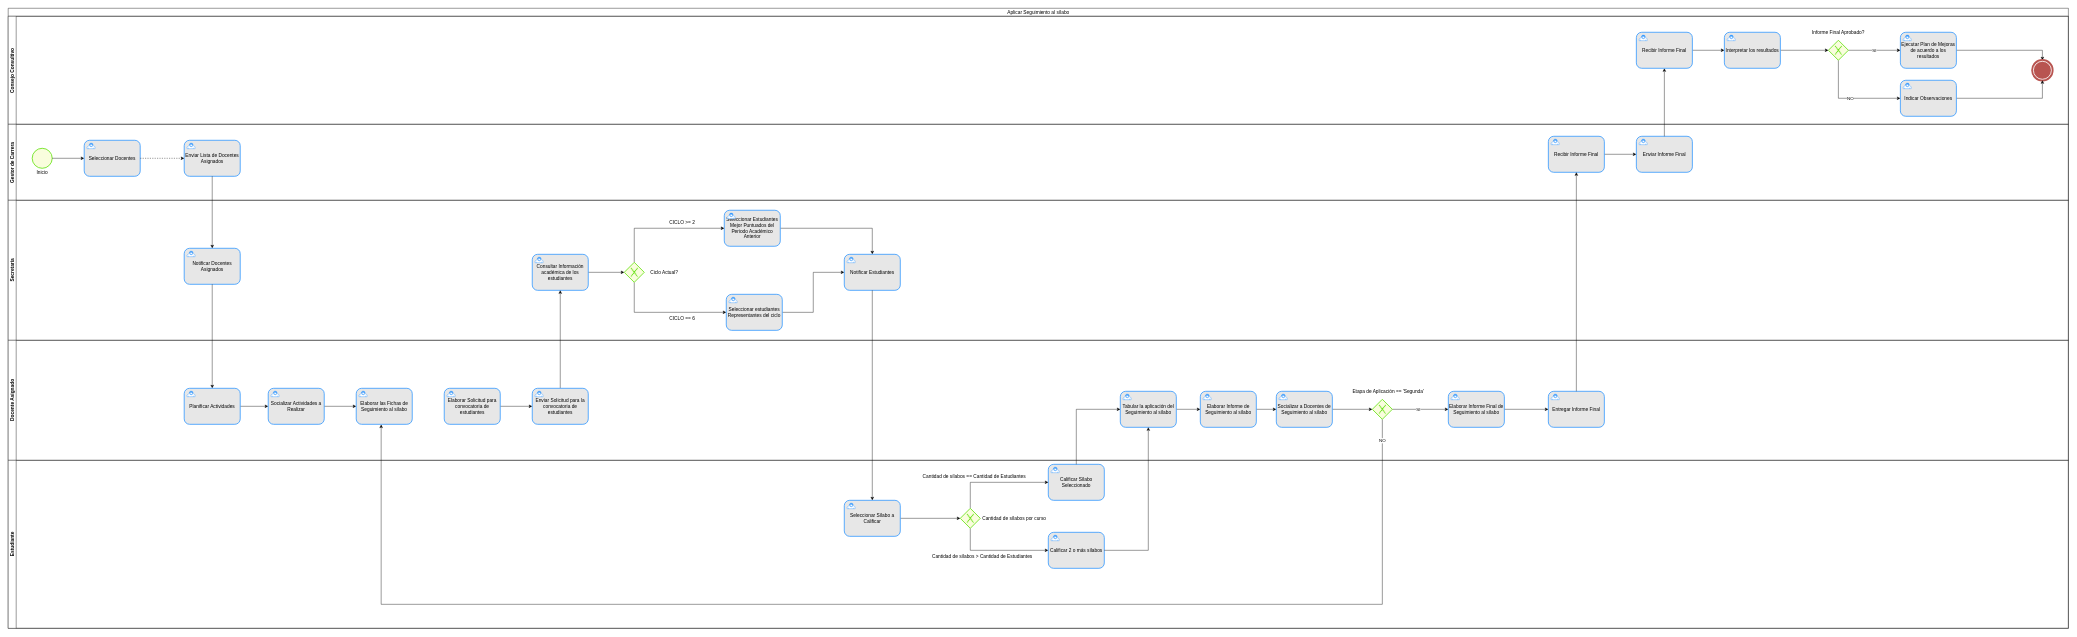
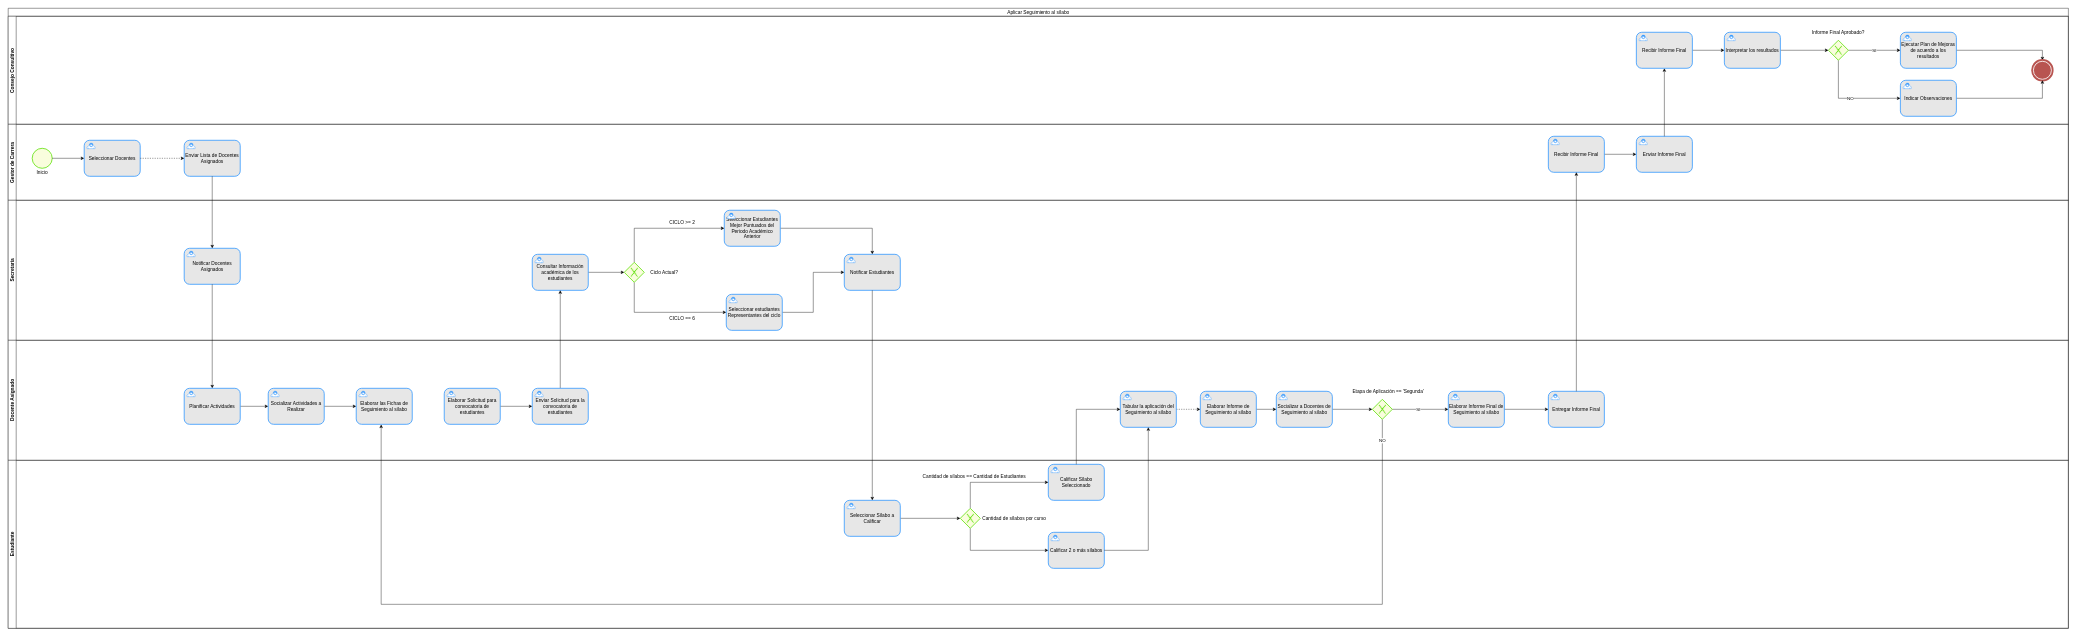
edge "Tabular la aplicación del Seguimiento al sílabo" -> "Elaborar Informe de Seguimiento al sílabo": style solid -> dashed
node "Cantidad de sílabos > Cantidad de Estudiantes": removed
